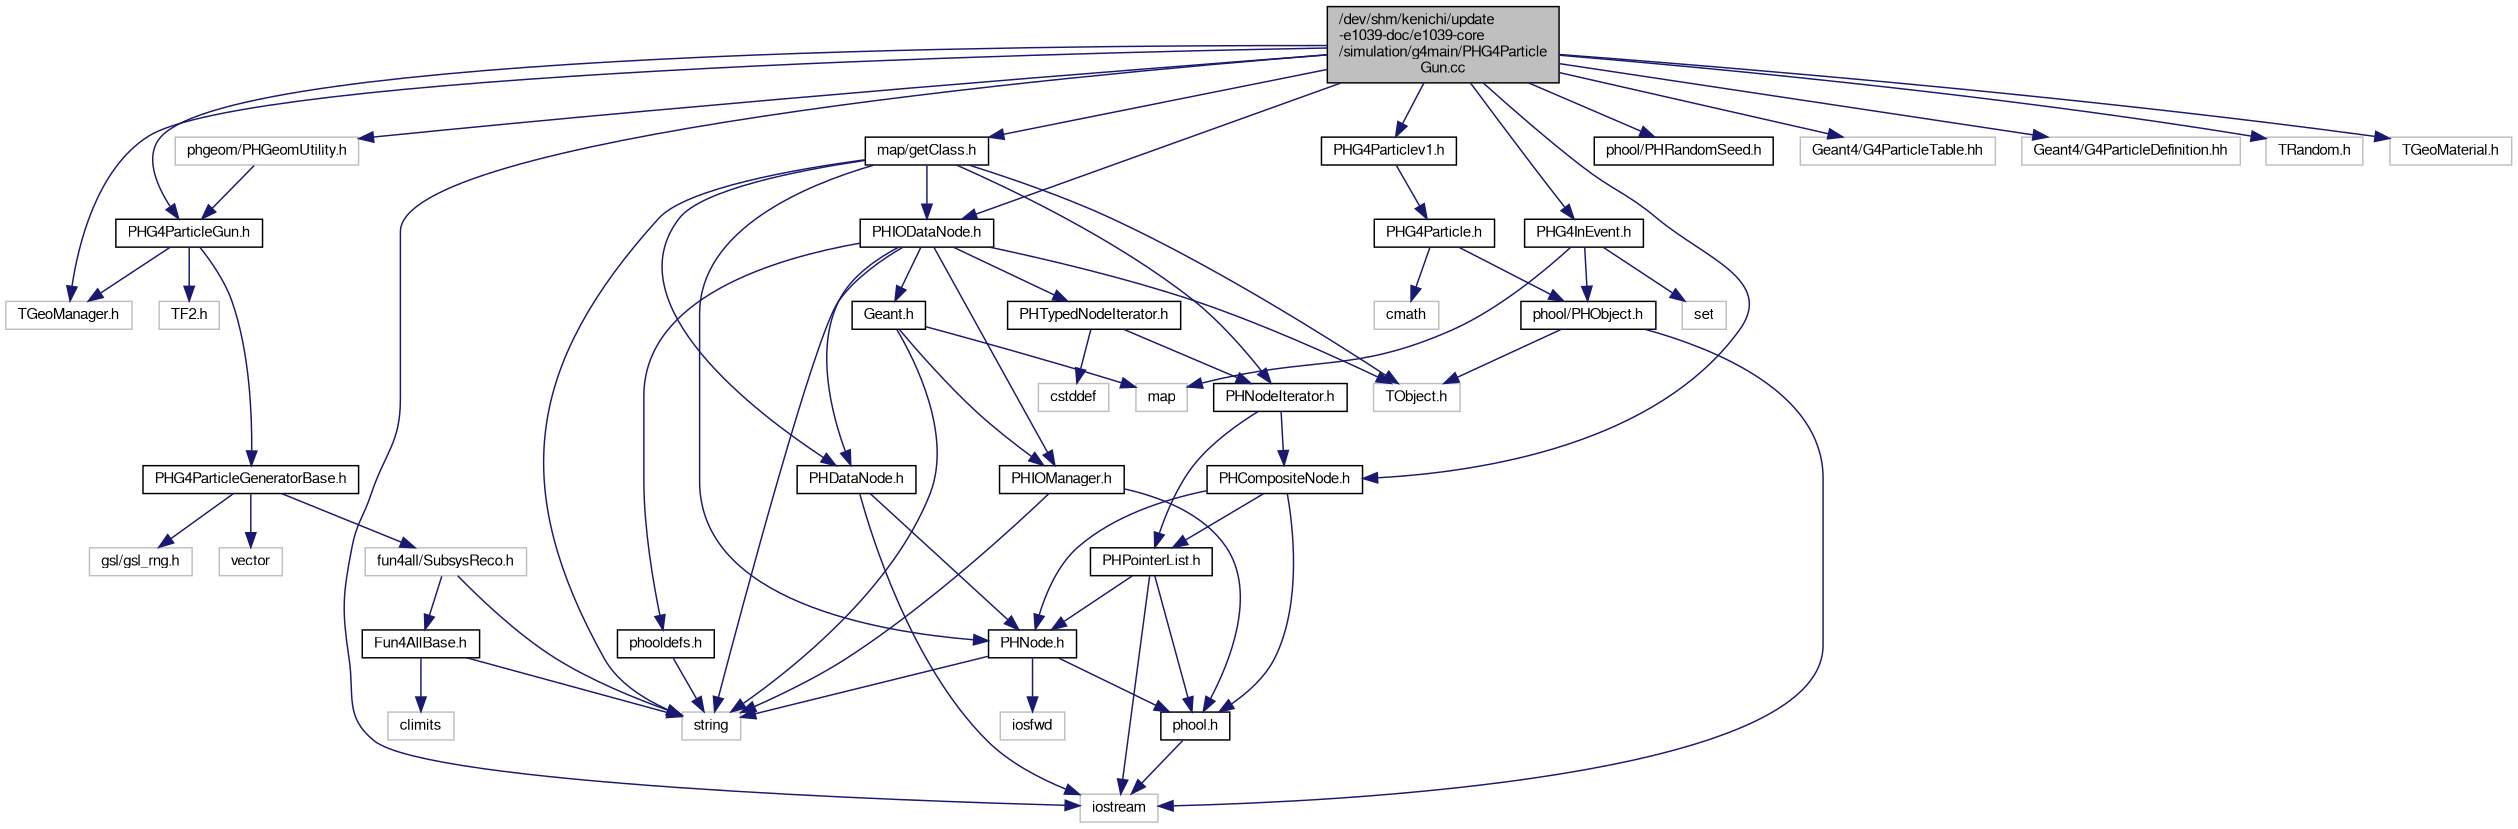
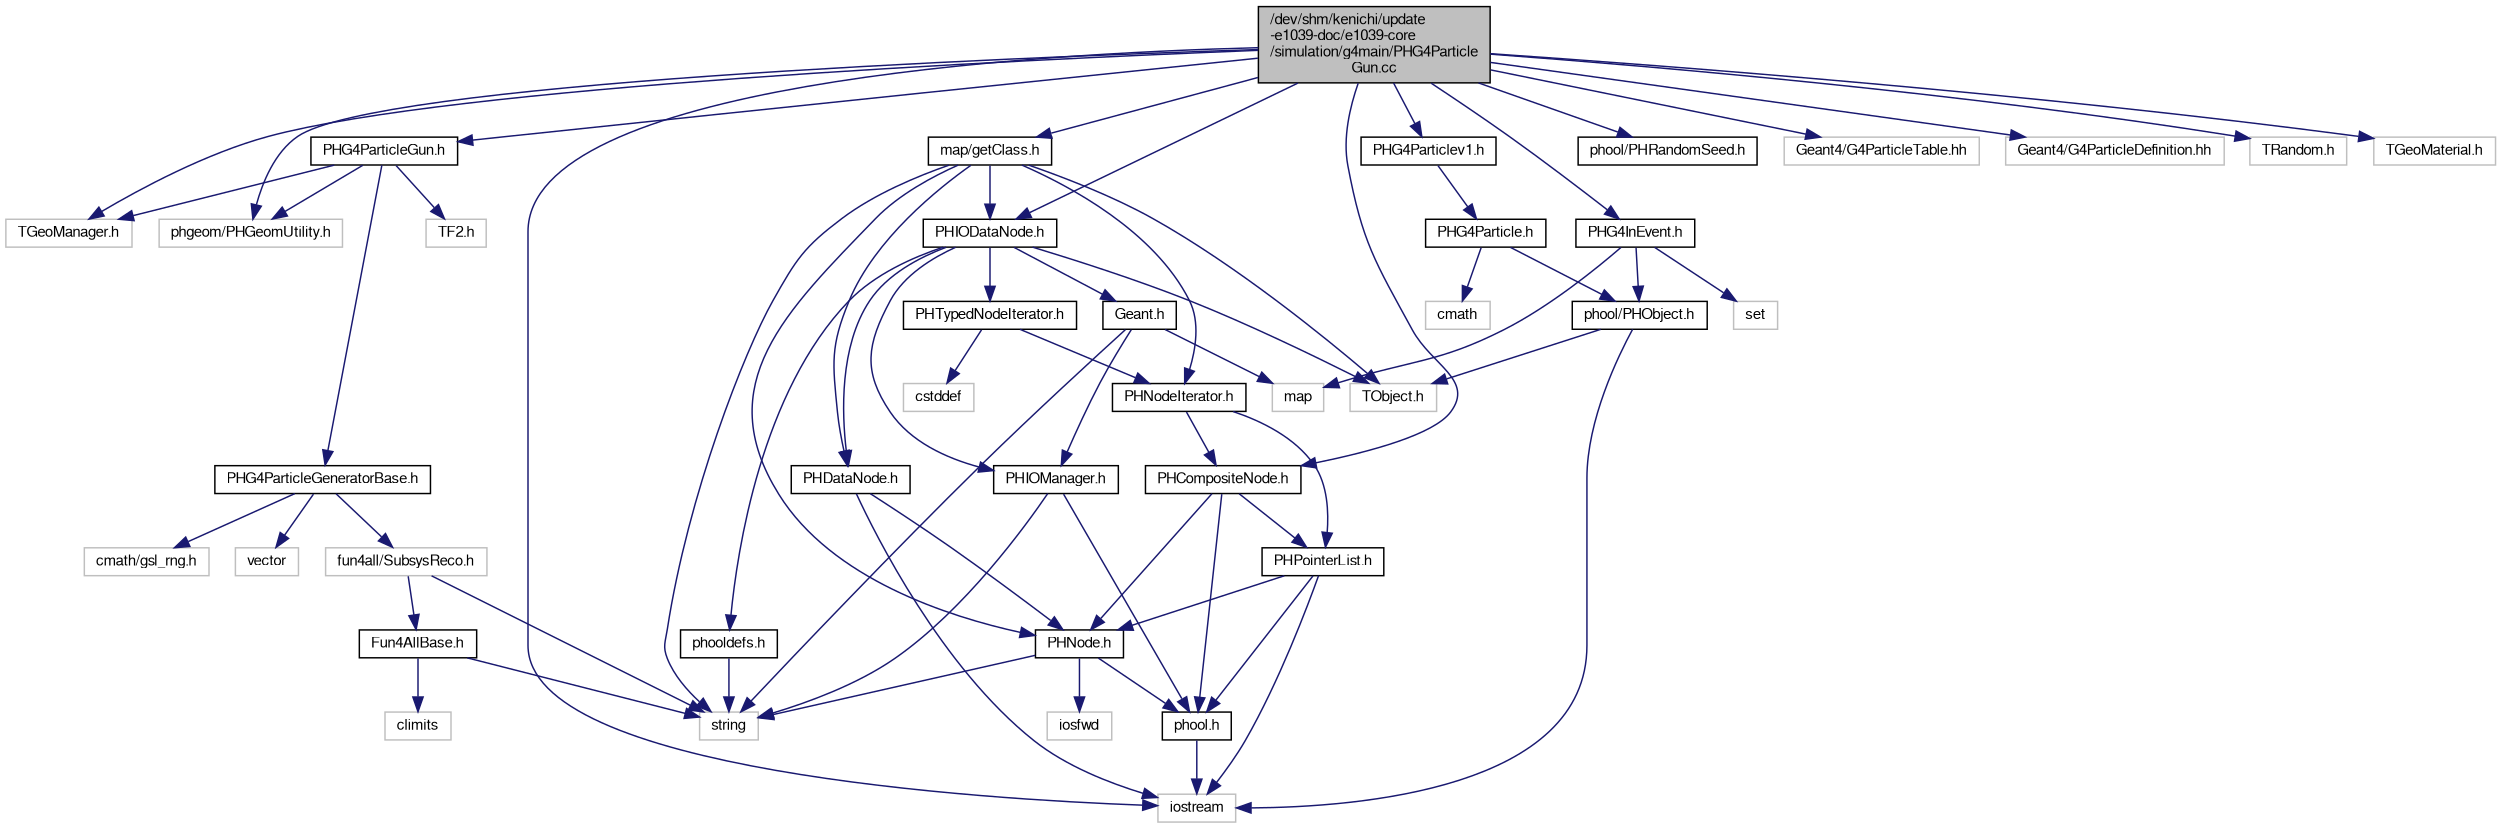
edge "phgeom/PHGeomUtility.h" -> "PHG4ParticleGun.h": reversed
edge "PHIODataNode.h" -> "string": removed
node "gsl/gsl_rng.h": label "gsl/gsl_rng.h" -> "cmath/gsl_rng.h"
